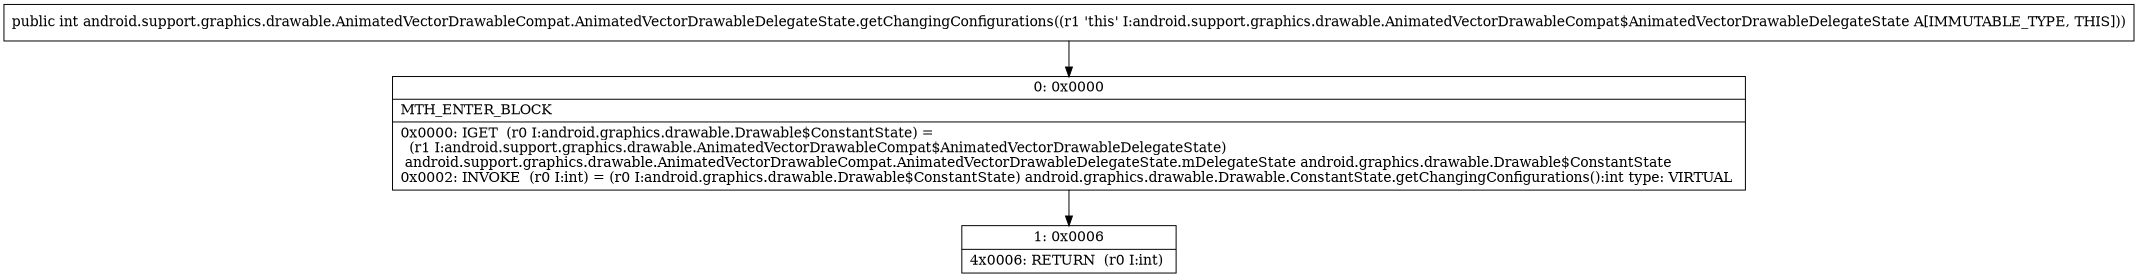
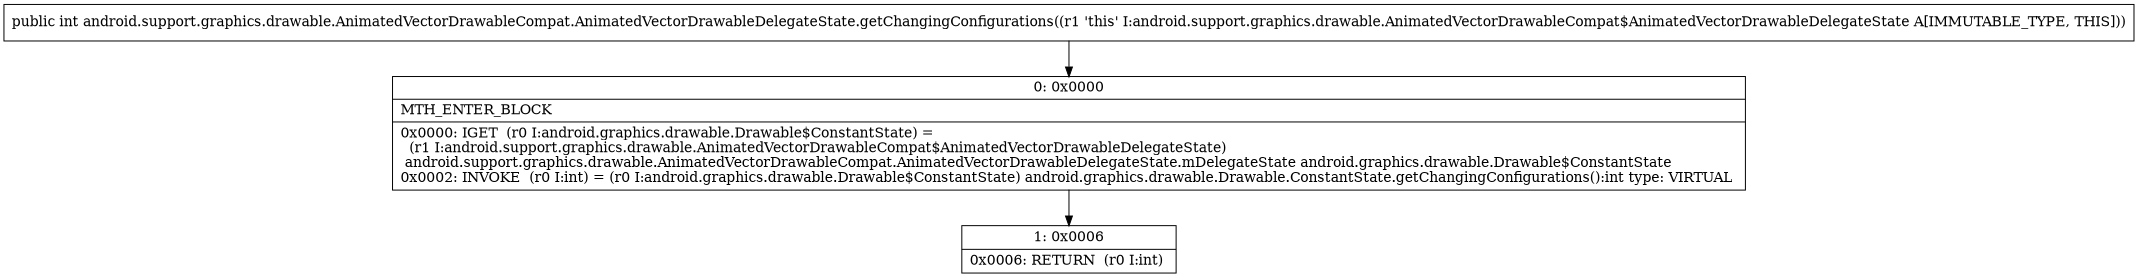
node "1: 0x0006": text "4x0006: RETURN  (r0 I:int)" -> "0x0006: RETURN  (r0 I:int)"
